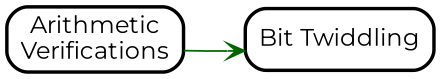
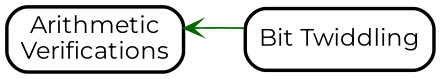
edge "Arithmetic Verifications" -> "Bit Twiddling": reversed
